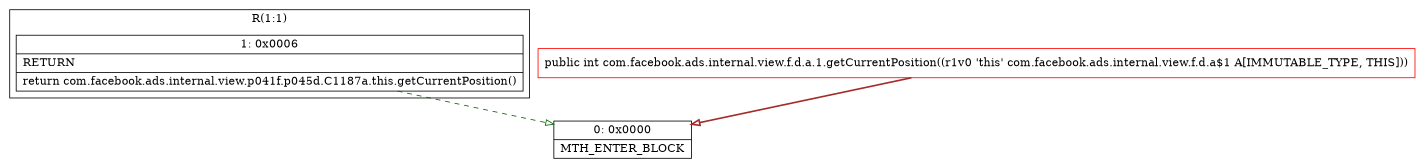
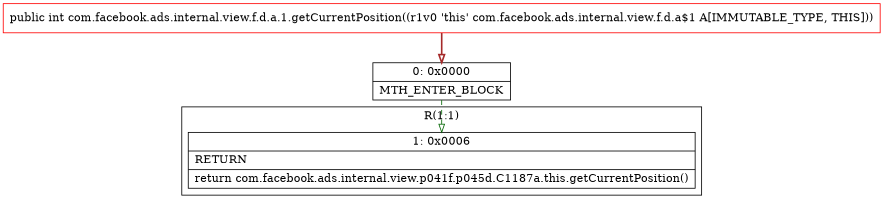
edge "1: 0x0006" -> "0: 0x0000": reversed
